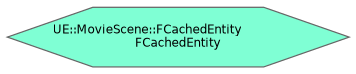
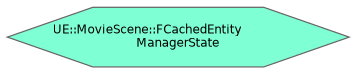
node "UE::MovieScene::FCachedEntity FCachedEntity": label "UE::MovieScene::FCachedEntity FCachedEntity" -> "UE::MovieScene::FCachedEntity ManagerState"
